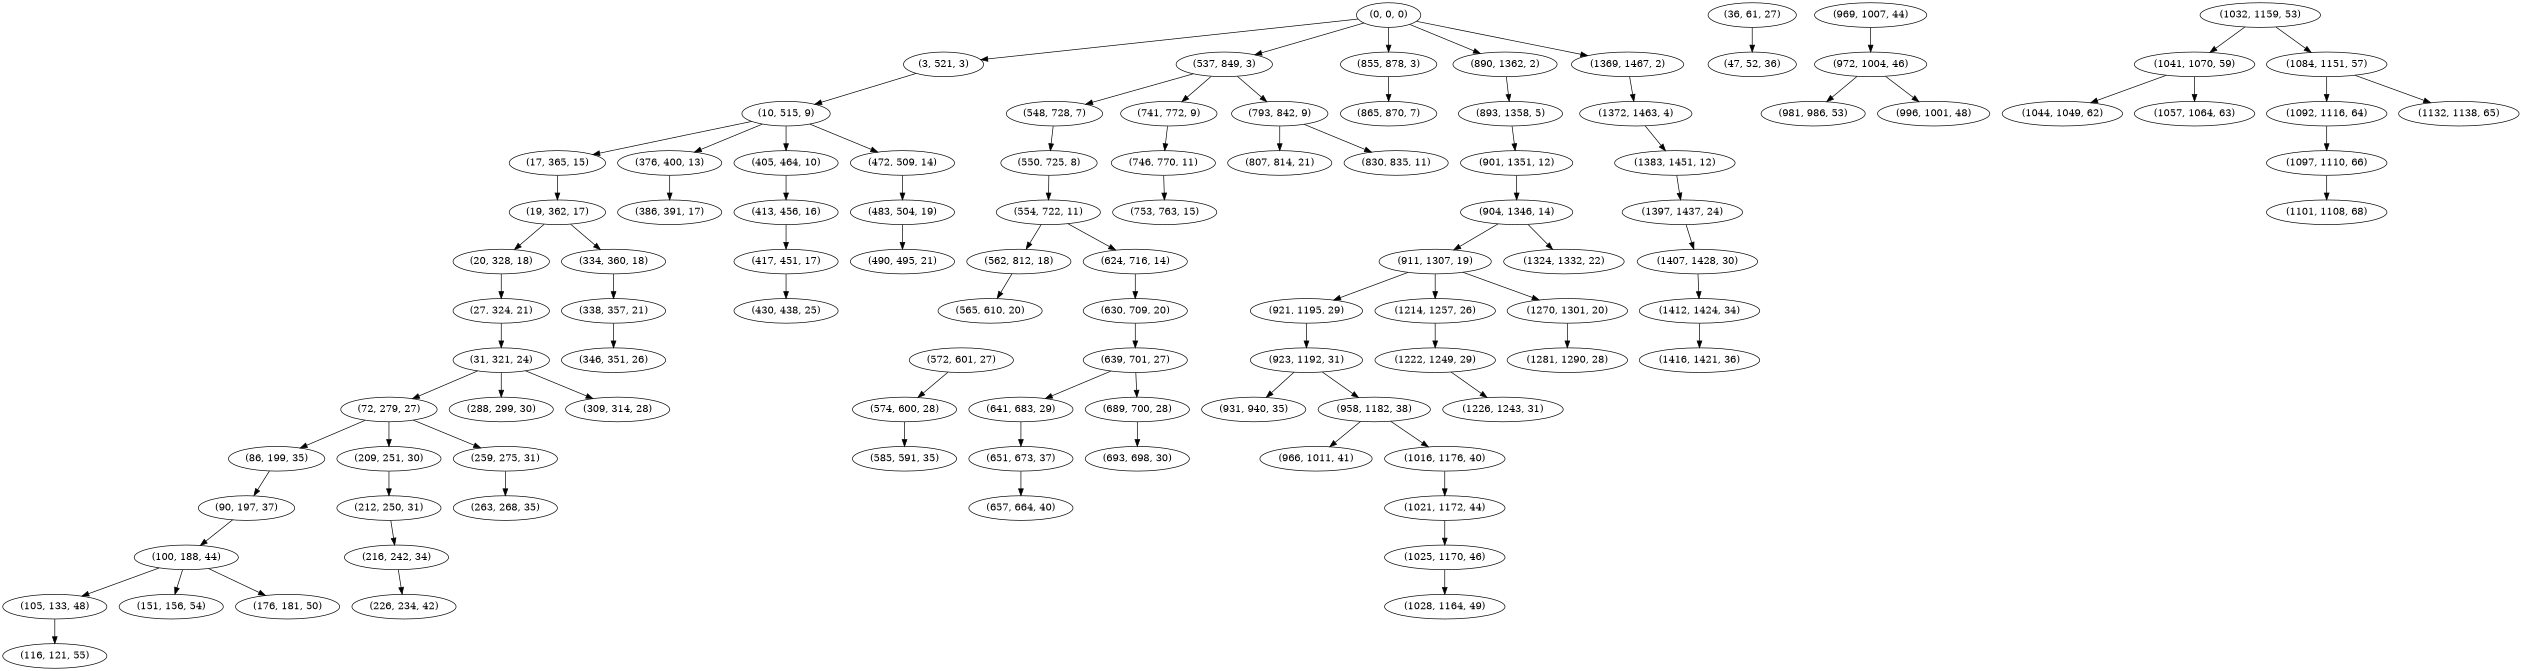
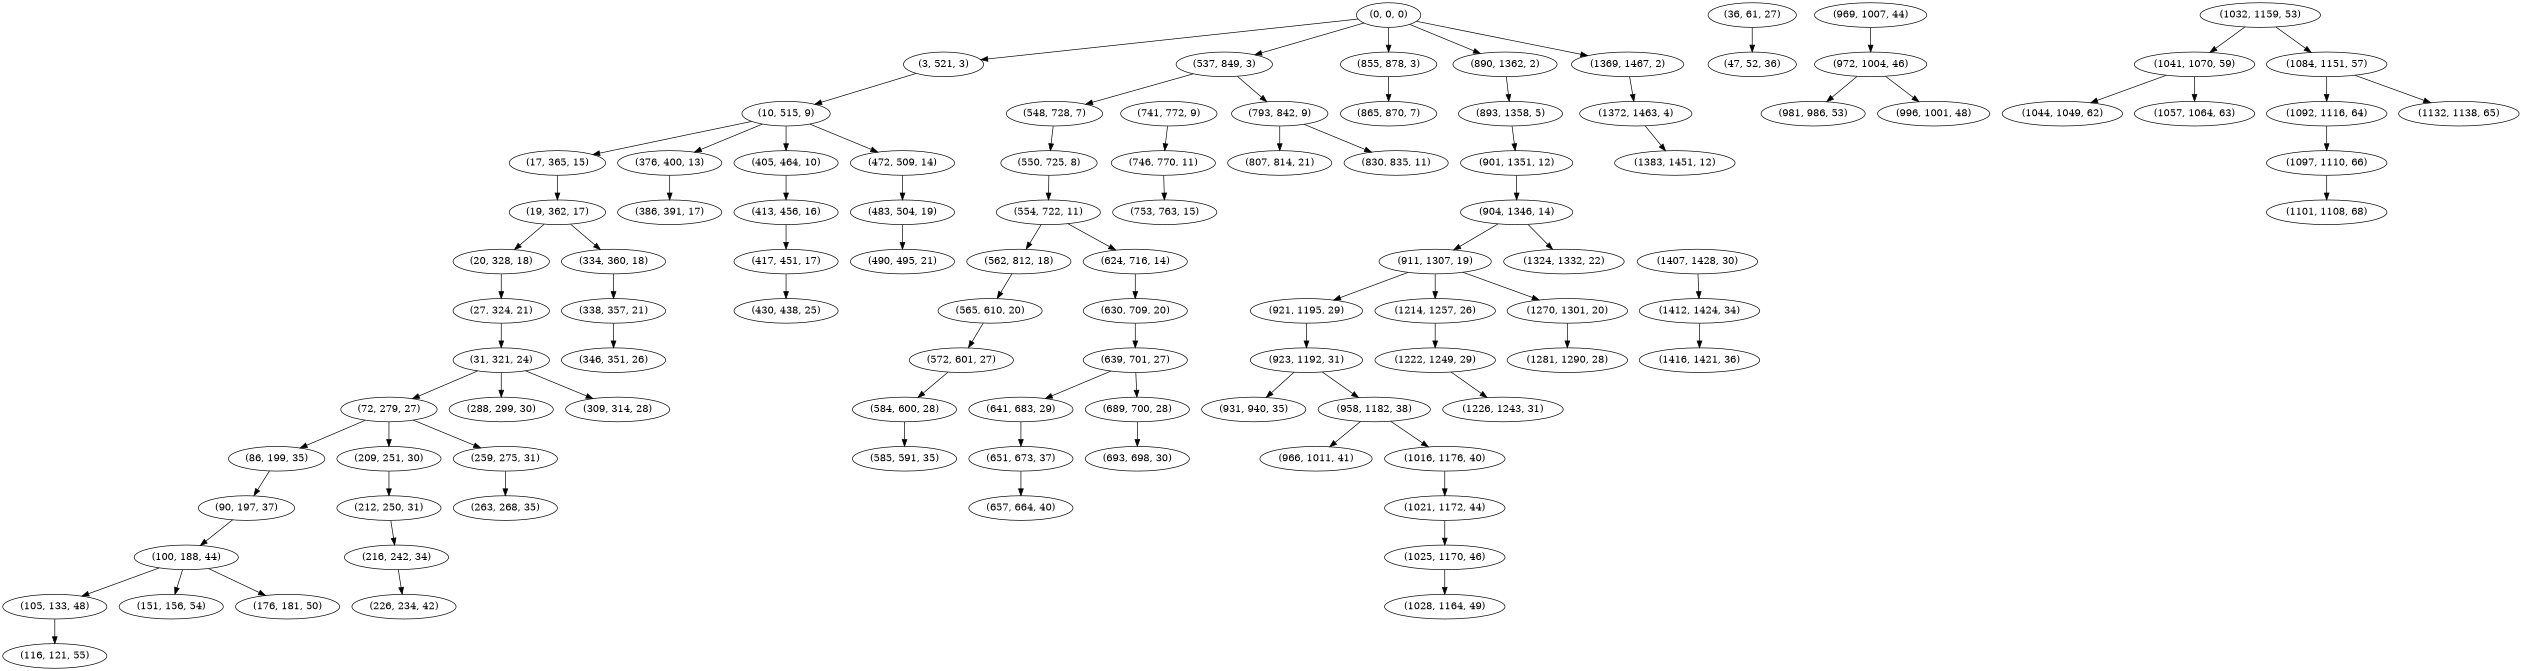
edge "(537, 849, 3)" -> "(741, 772, 9)": removed
node "(1397, 1437, 24)": removed
edge "(565, 610, 20)" -> "(572, 601, 27)": added
node "(574, 600, 28)": label "(574, 600, 28)" -> "(584, 600, 28)"
